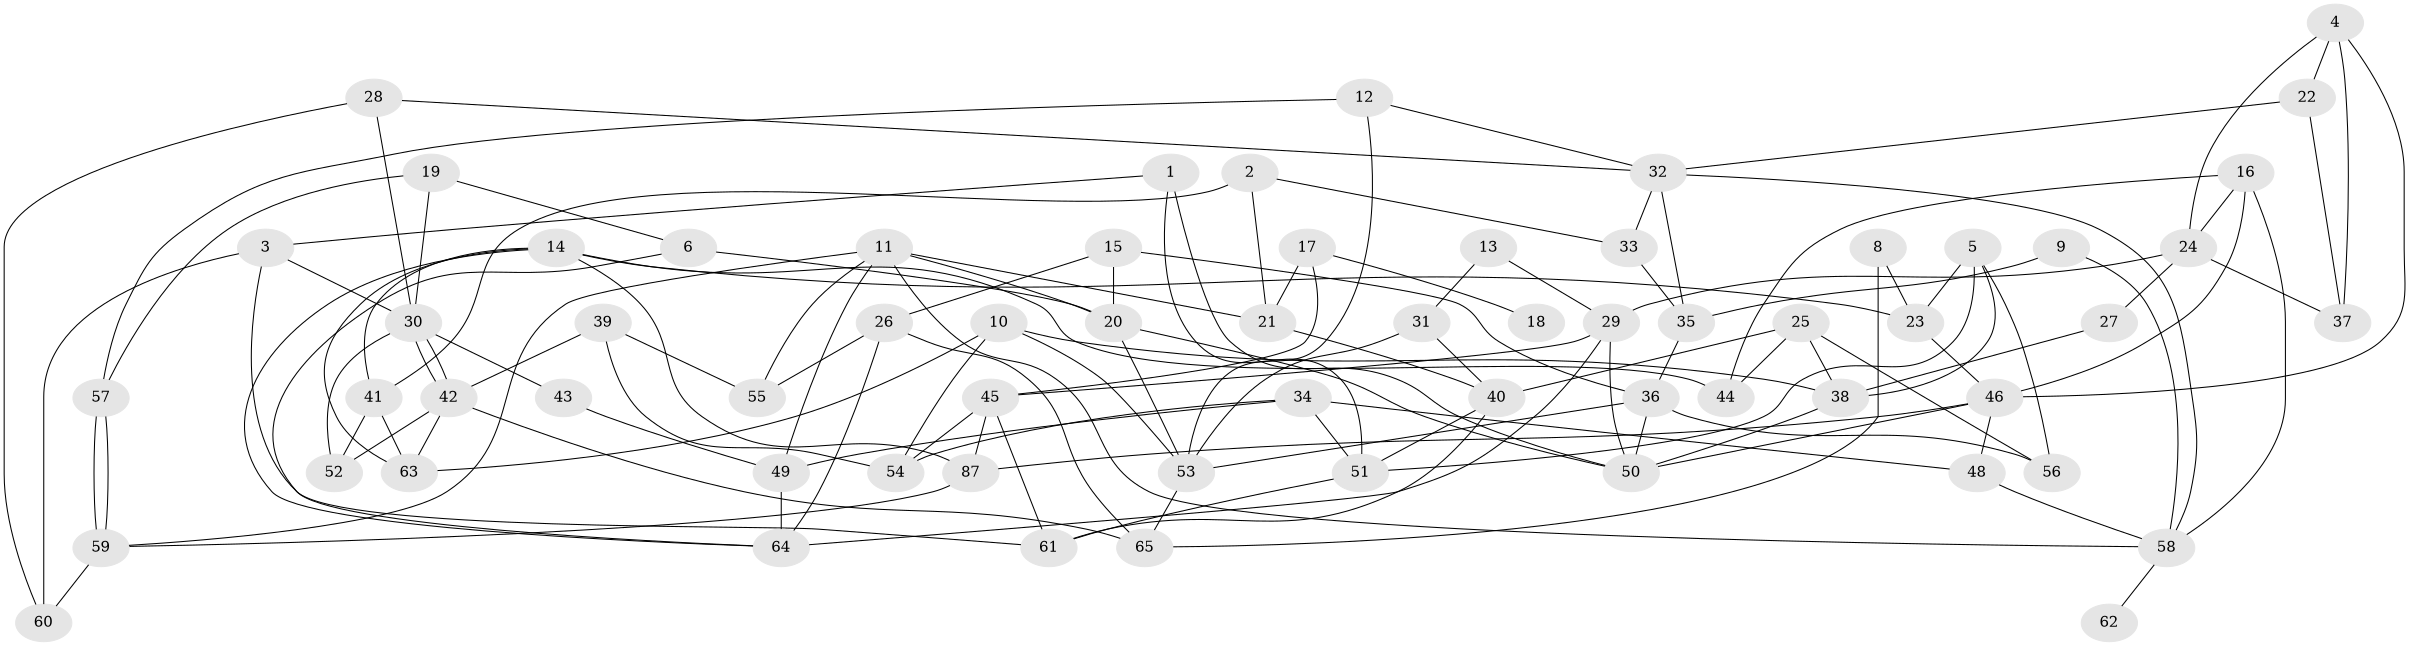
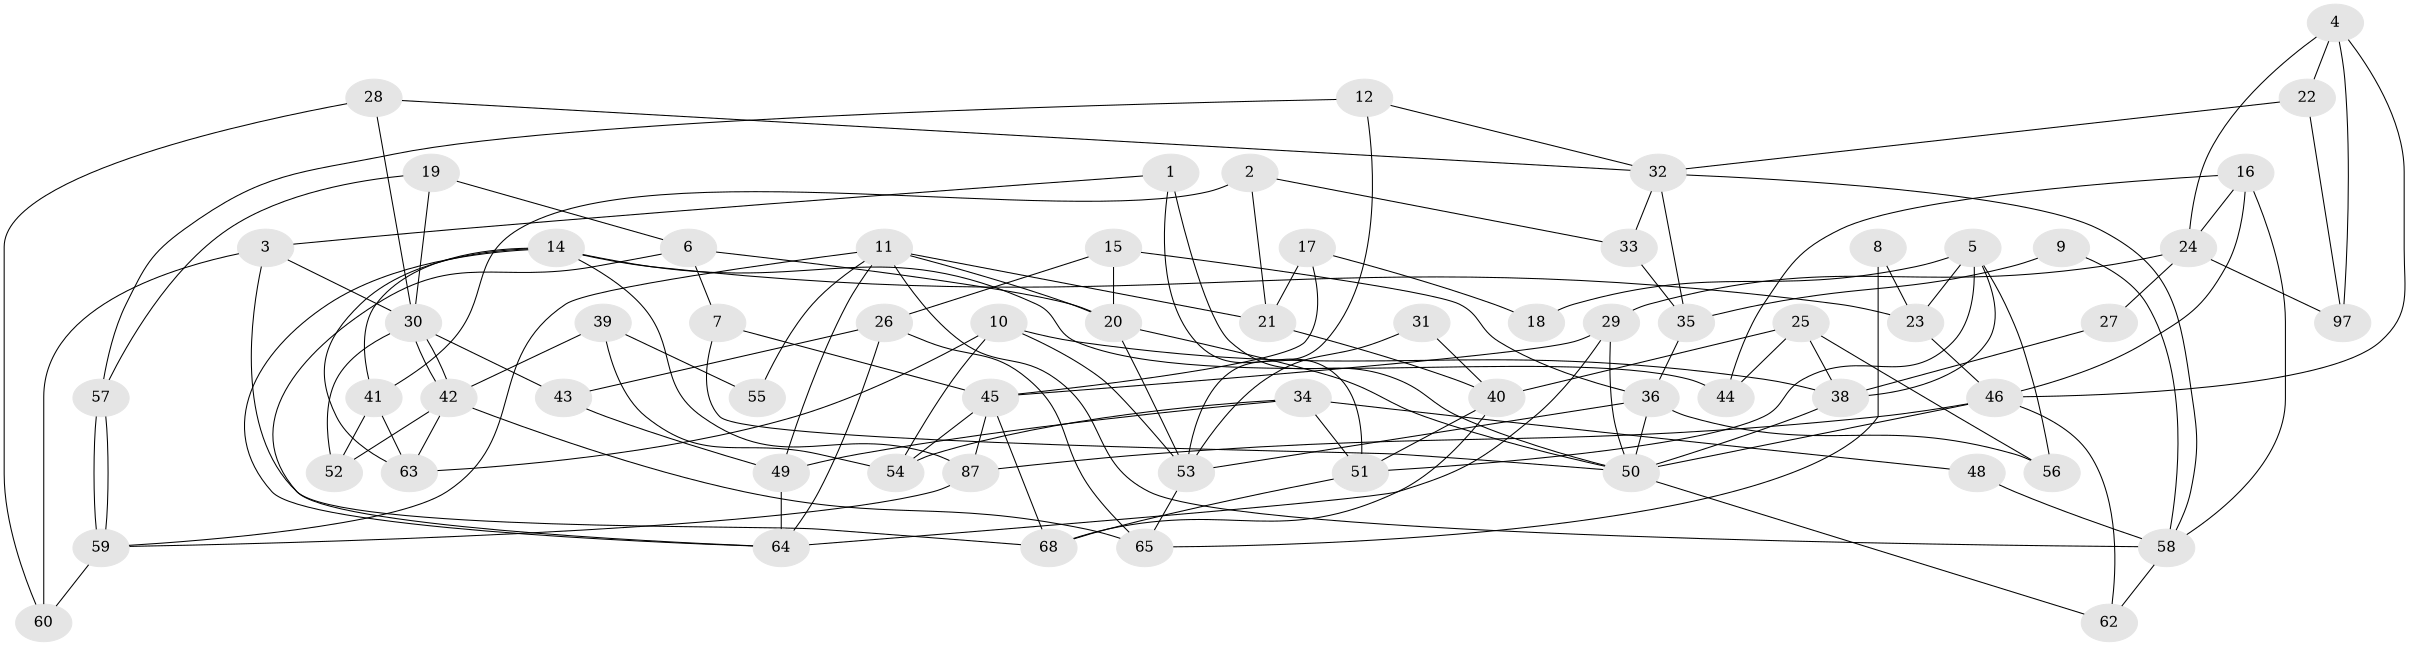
node "13": removed
edge "5" -- "18": added
node "7": added
node "37": label "37" -> "97"
edge "26" -- "55": now "26" -- "43"
edge "46" -- "48": now "46" -- "62"
node "61": label "61" -> "68"
edge "50" -- "62": added
